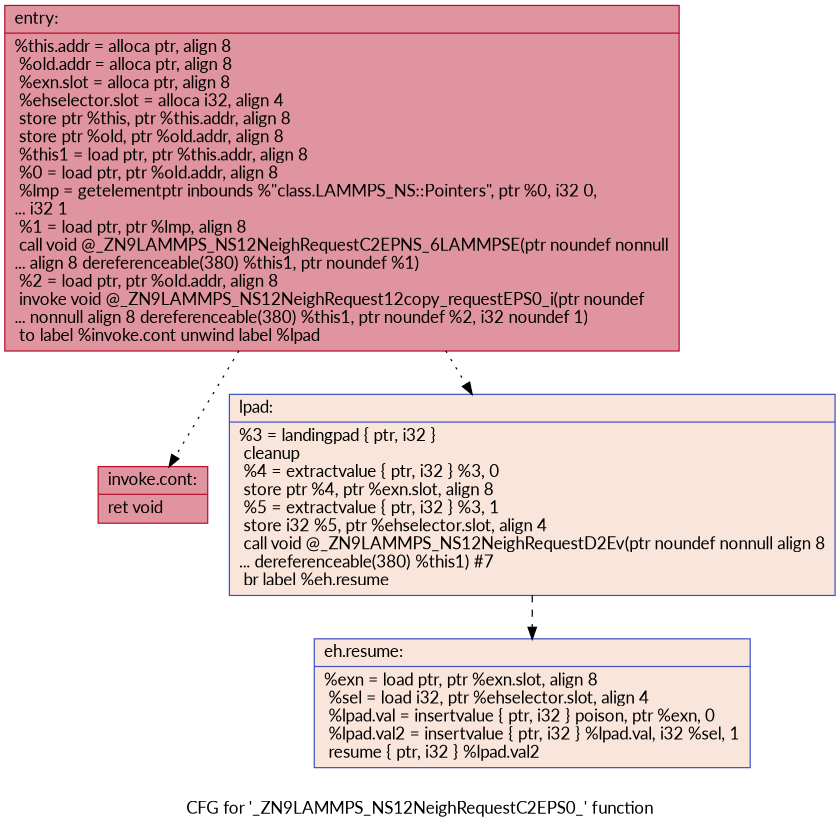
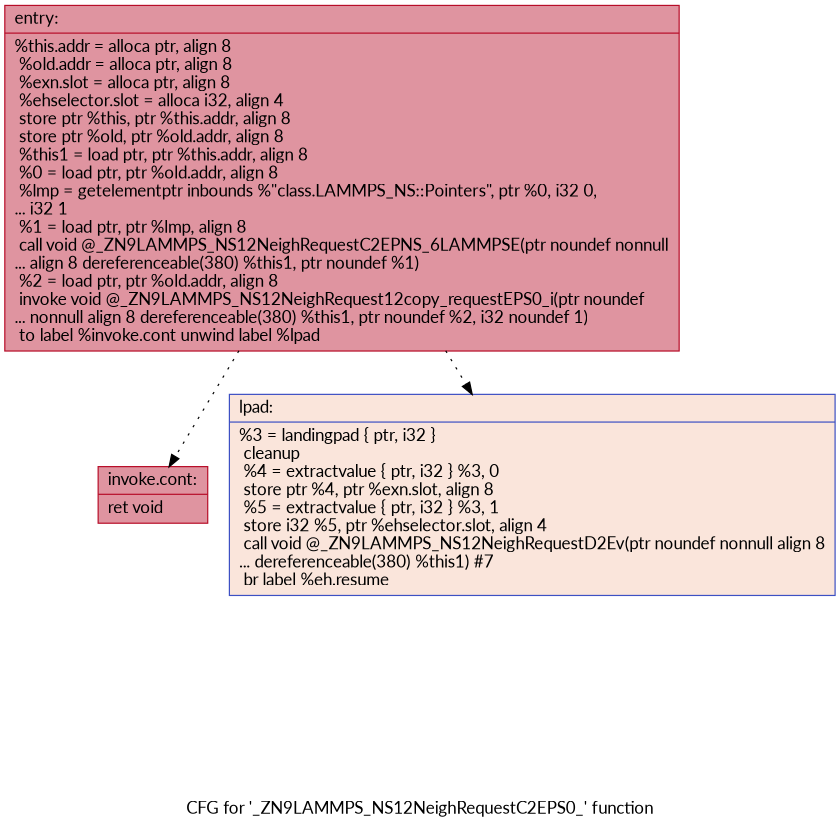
node "eh.resume:": removed
